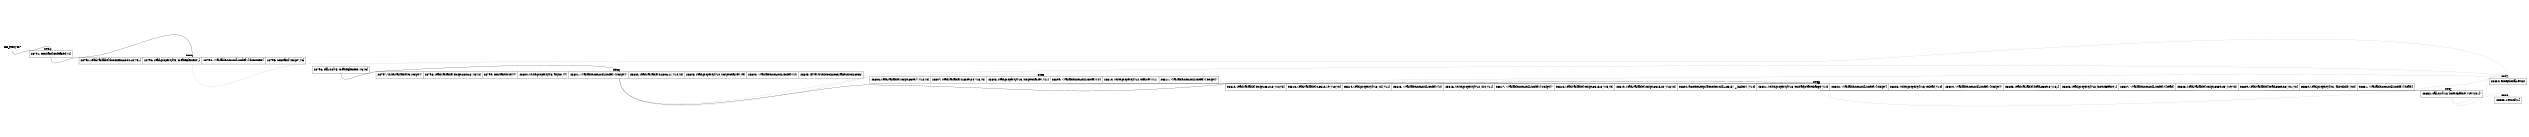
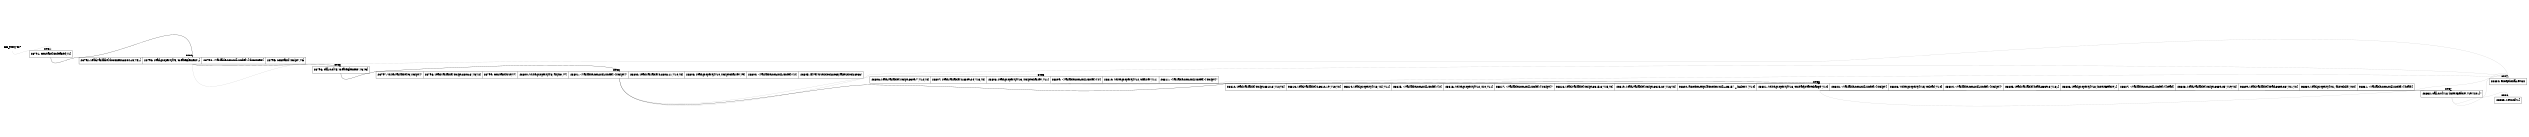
edge "BB_entry427" -> "23791: constant[undefined,v1]": color black -> gray
edge "23792: read-variable['document-8304:15',v5,-]" -> "23796: call-0:0[v5,'createElement',v6,v3]": added
